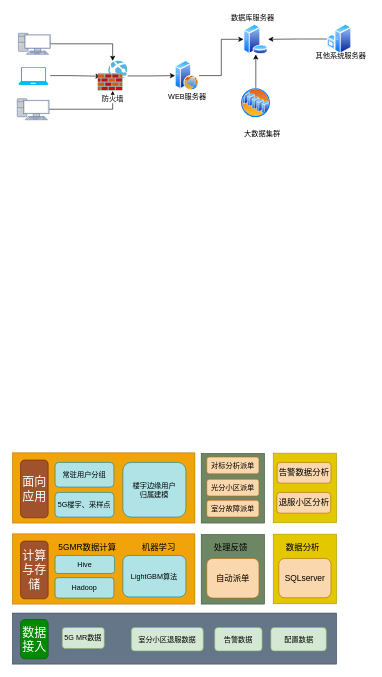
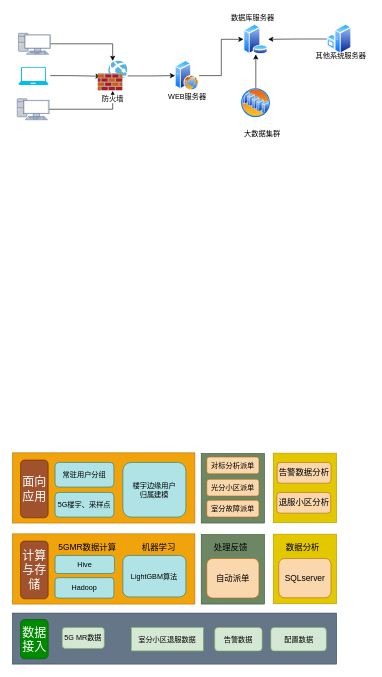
node "室分小区退服数据": shape rounded rectangle -> rectangle
